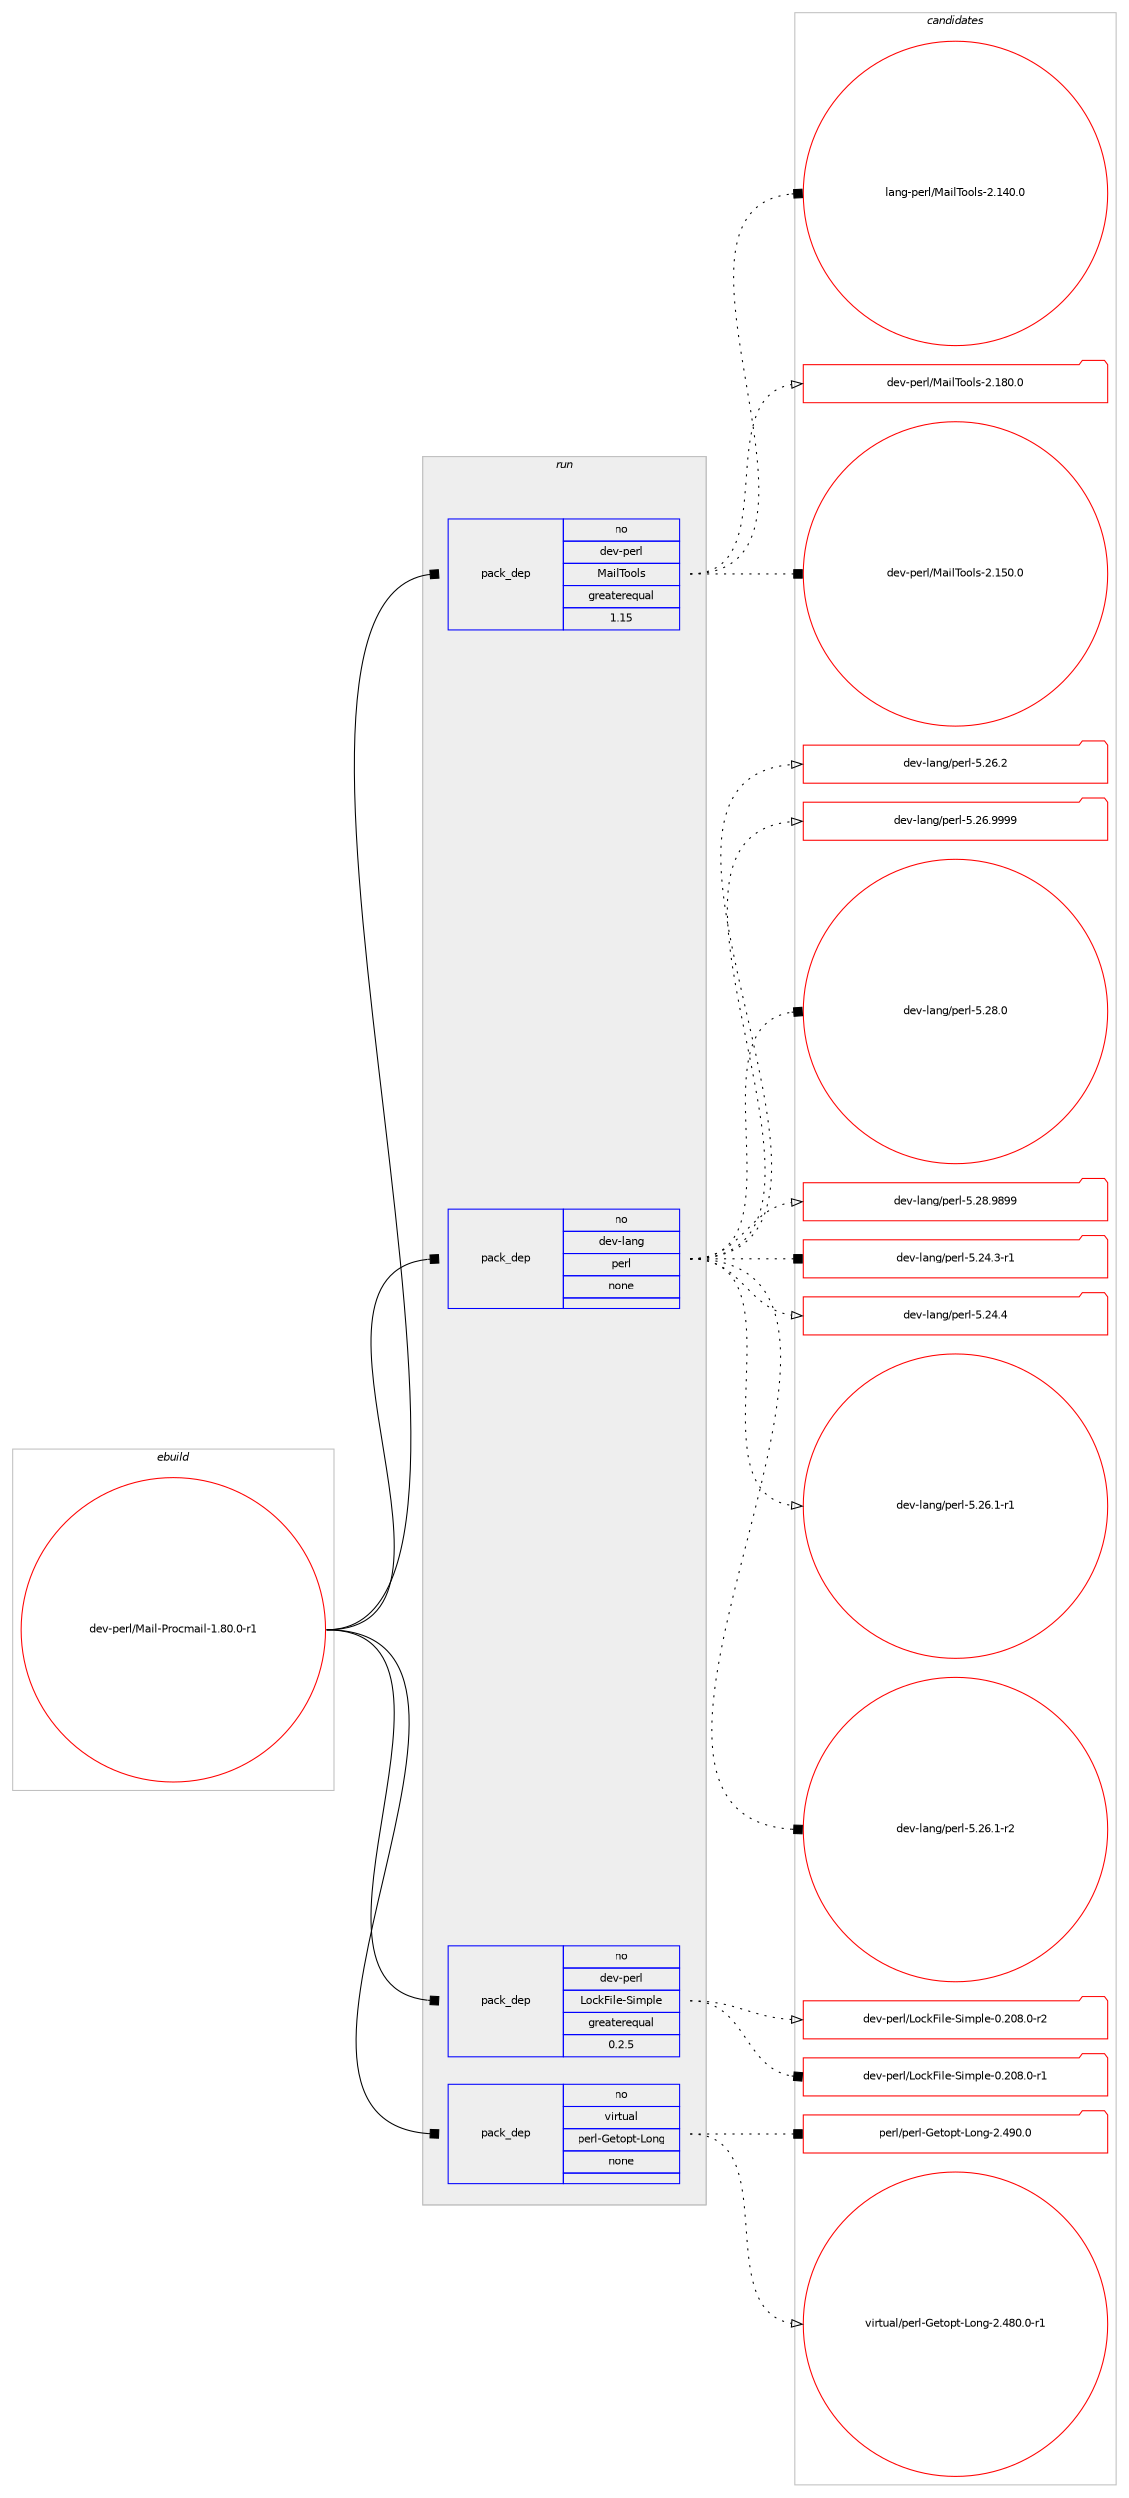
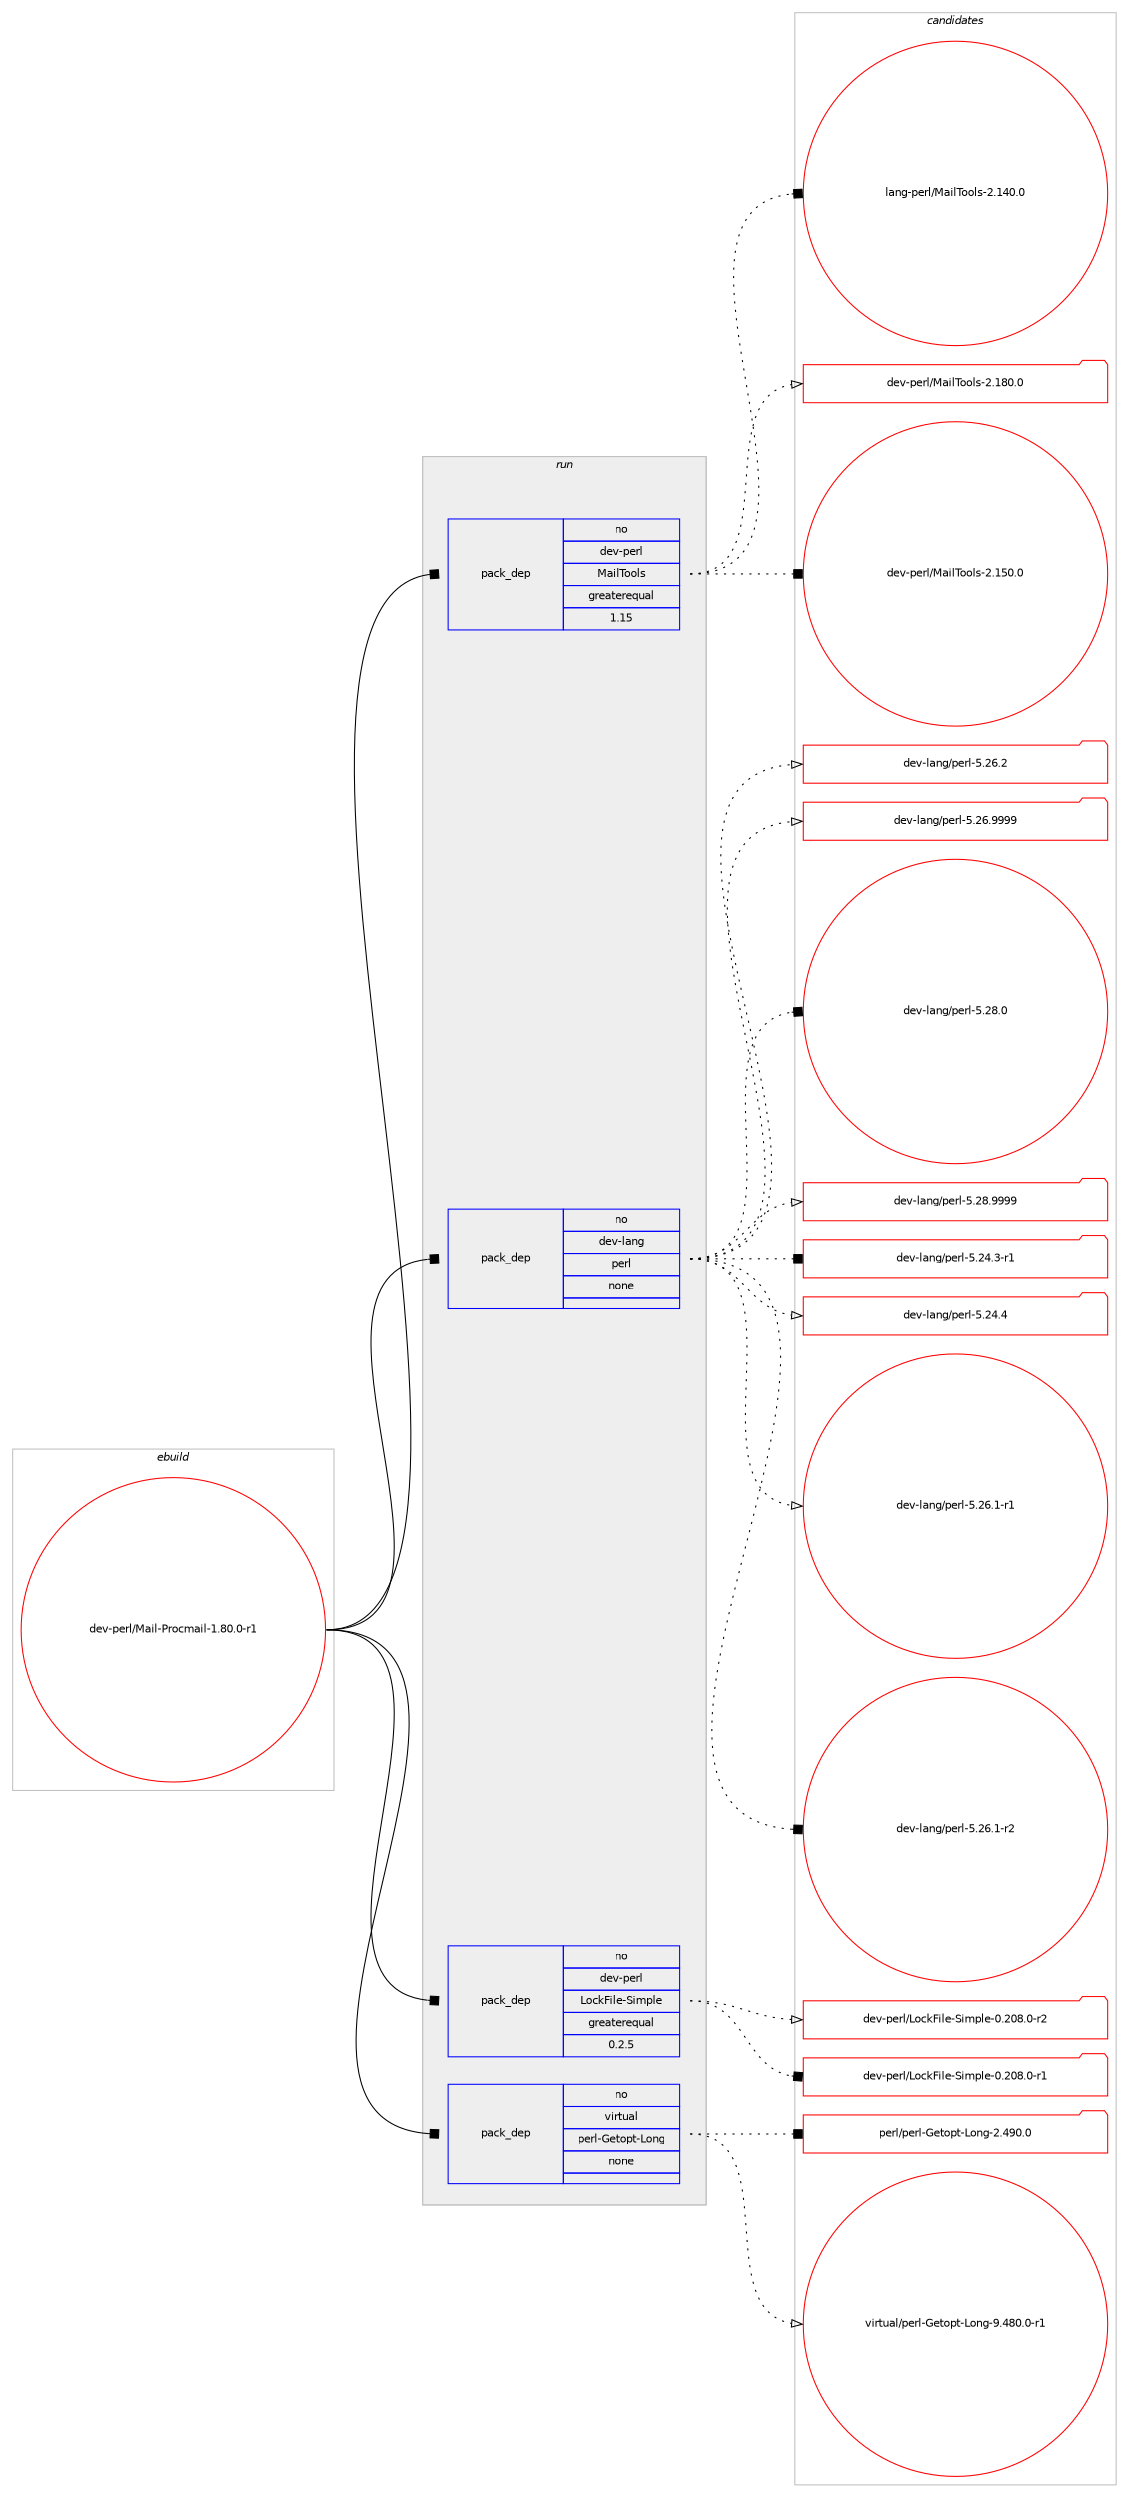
node "dev-lang/perl-5.28.9899": label "dev-lang/perl-5.28.9899" -> "dev-lang/perl-5.28.9999"
node "virtual/perl-Getopt-Long-2.480.0-r1": label "virtual/perl-Getopt-Long-2.480.0-r1" -> "virtual/perl-Getopt-Long-9.480.0-r1"
